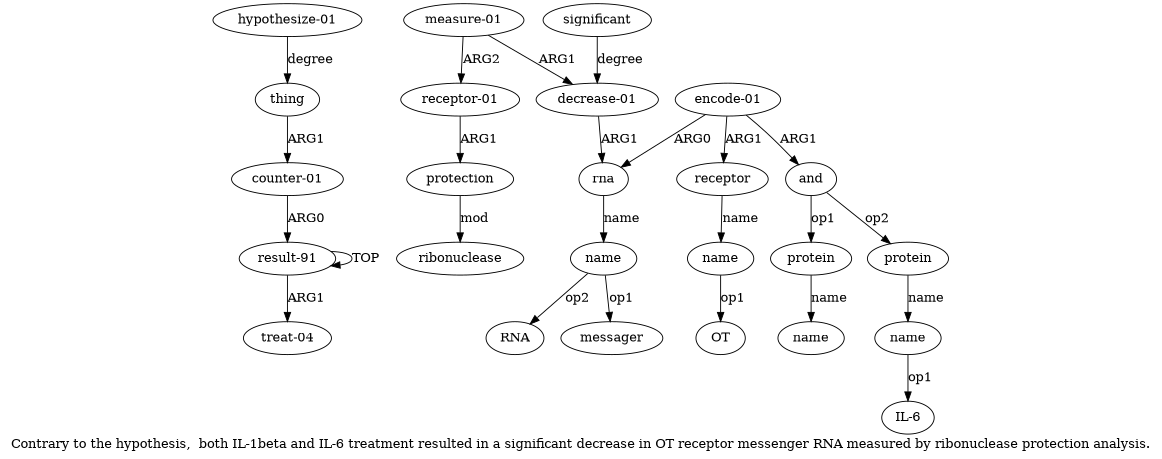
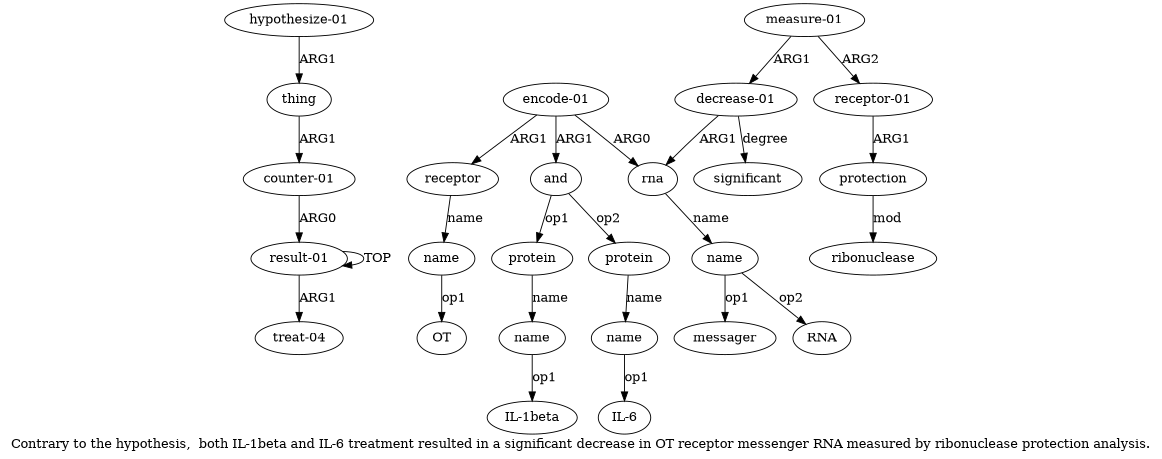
edge "significant" -> "decrease-01": reversed
edge "hypothesize-01" -> "thing": label "degree" -> "ARG1"
node "result-91": label "result-91" -> "result-01"
node "IL-1beta": added
